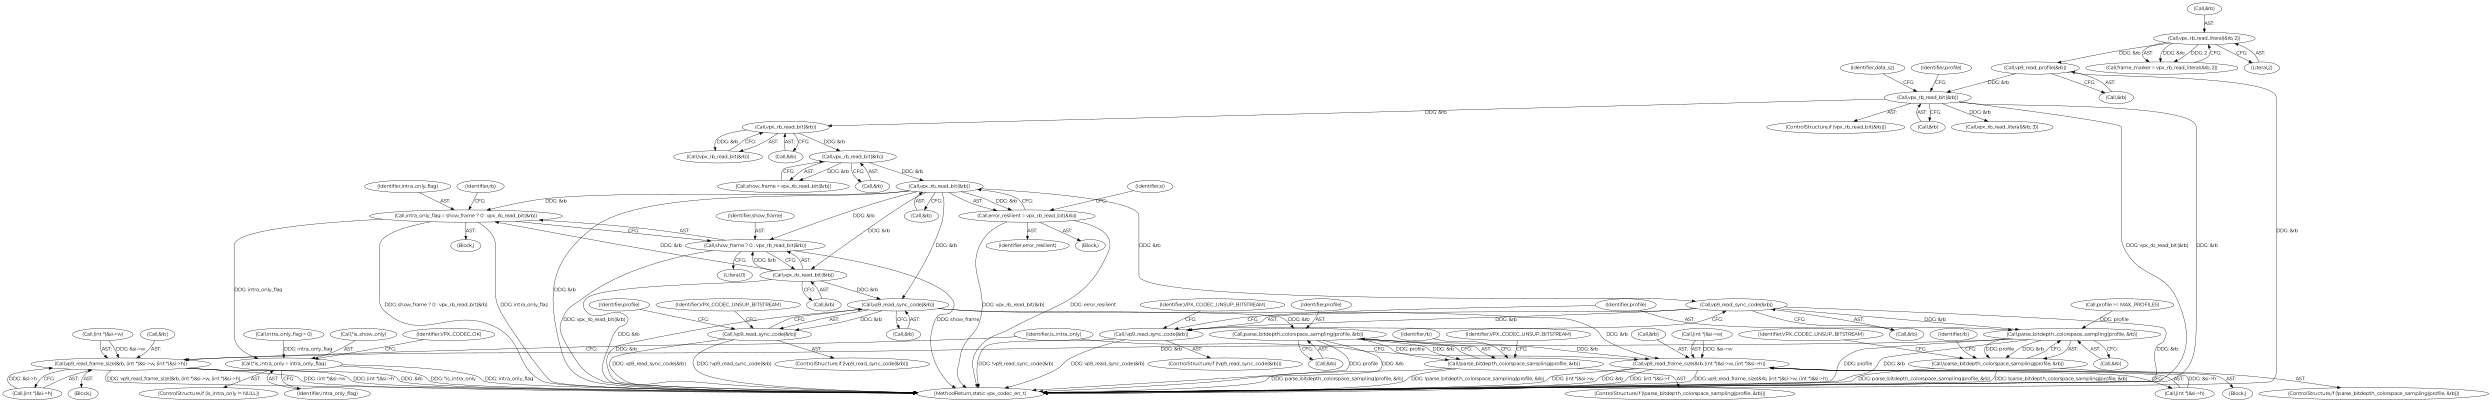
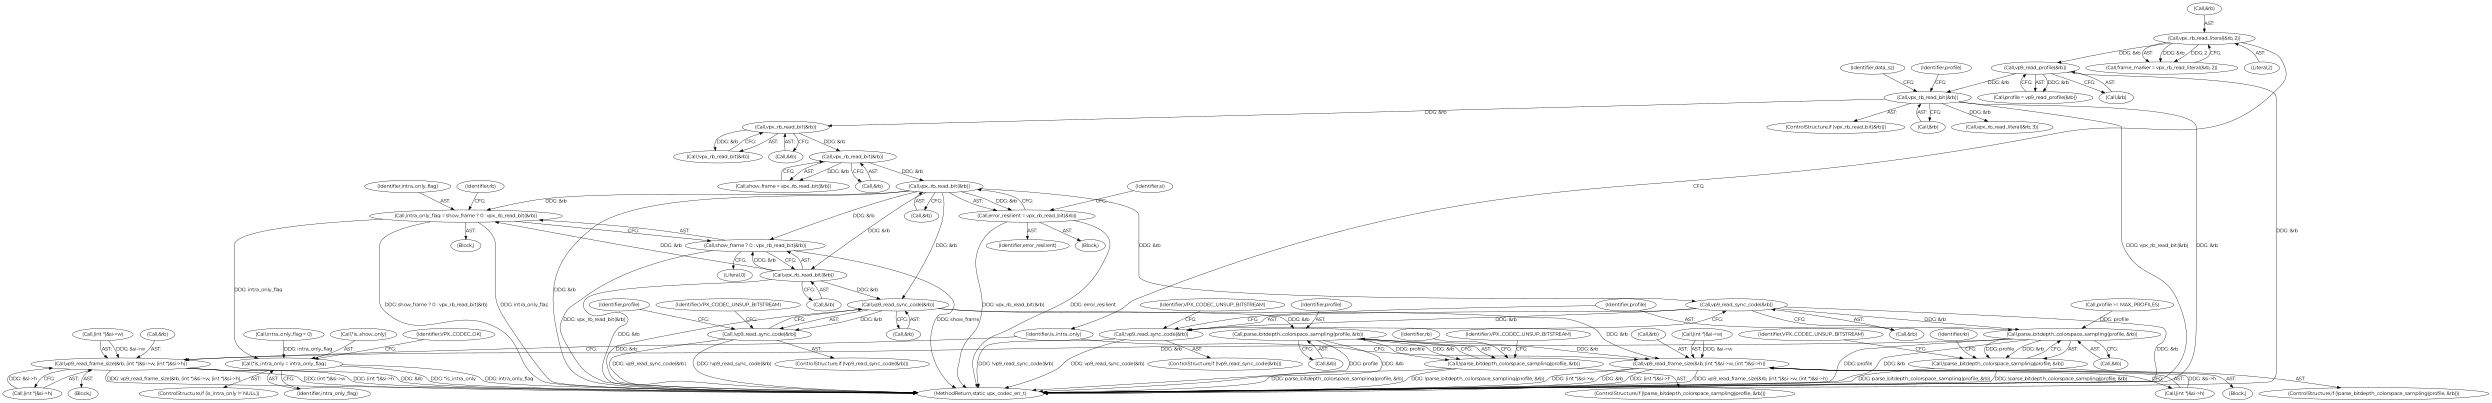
edge "(Call,vpx_rb_read_literal(&rb, 2))" -> "(Literal,2)": now "(Call,vpx_rb_read_literal(&rb, 2))" -> "(Identifier,is_intra_only)"
node "(Call,profile = vp9_read_profile(&rb))": added
node "(Identifier,show_frame)": removed
